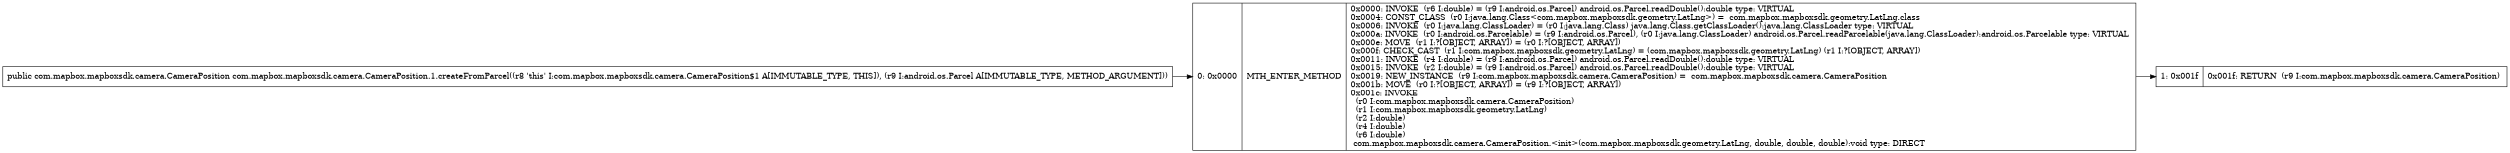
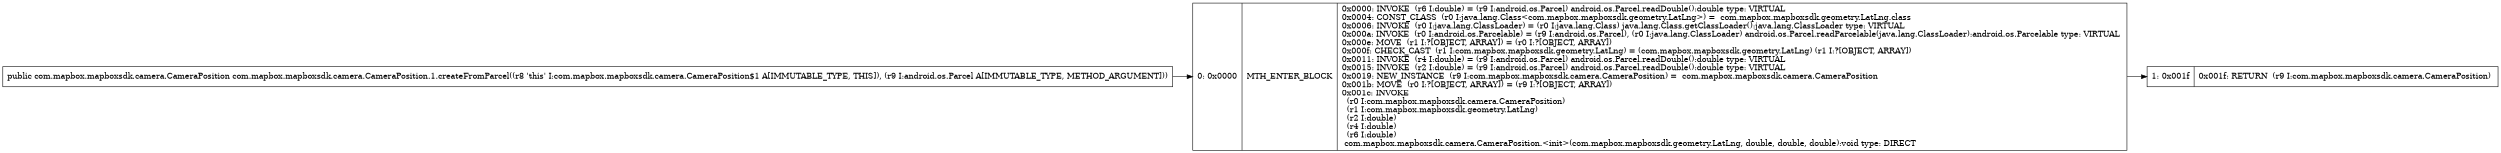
node "0: 0x0000": text "MTH_ENTER_METHOD" -> "MTH_ENTER_BLOCK"
